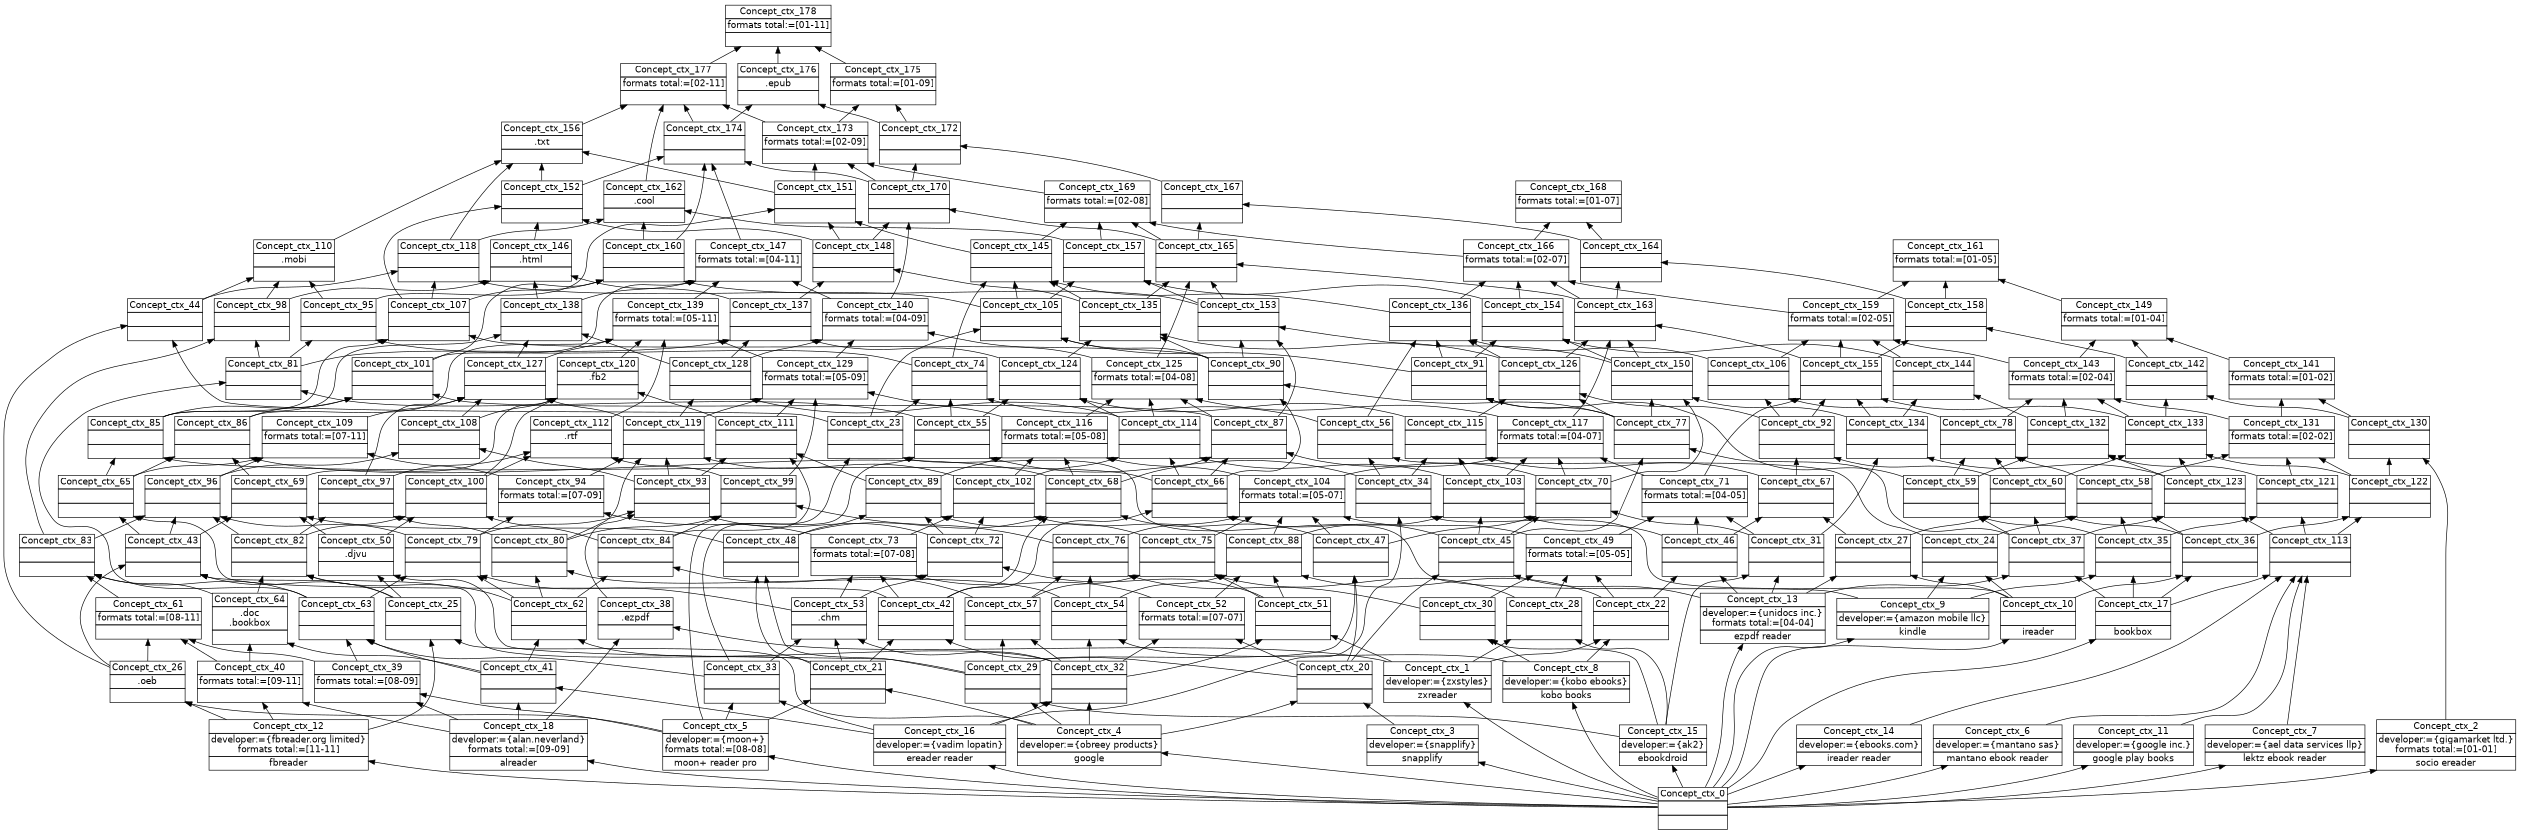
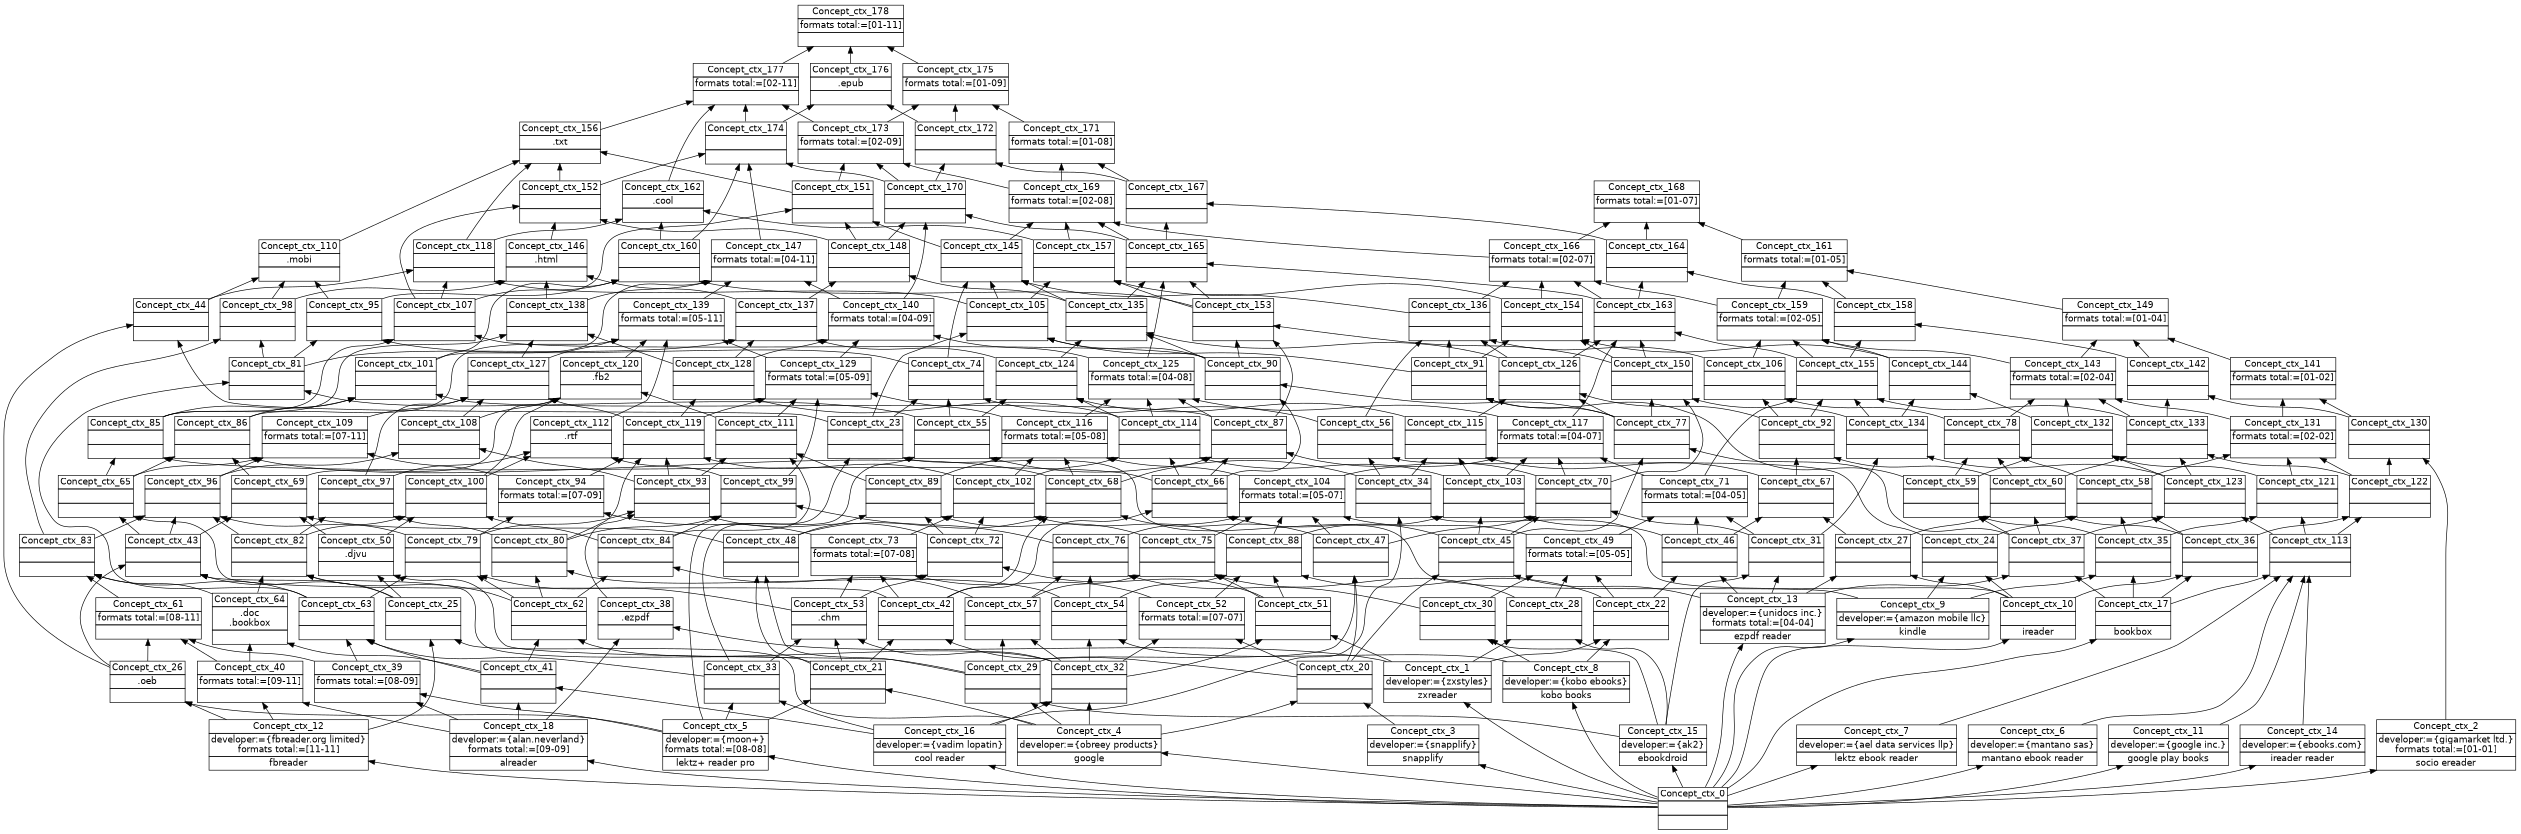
node "Concept_ctx_171": added
edge "Concept_ctx_161" -> "Concept_ctx_168": added
node "Concept_ctx_16": text "ereader reader" -> "cool reader"
node "Concept_ctx_5": text "moon+ reader pro" -> "lektz+ reader pro"
